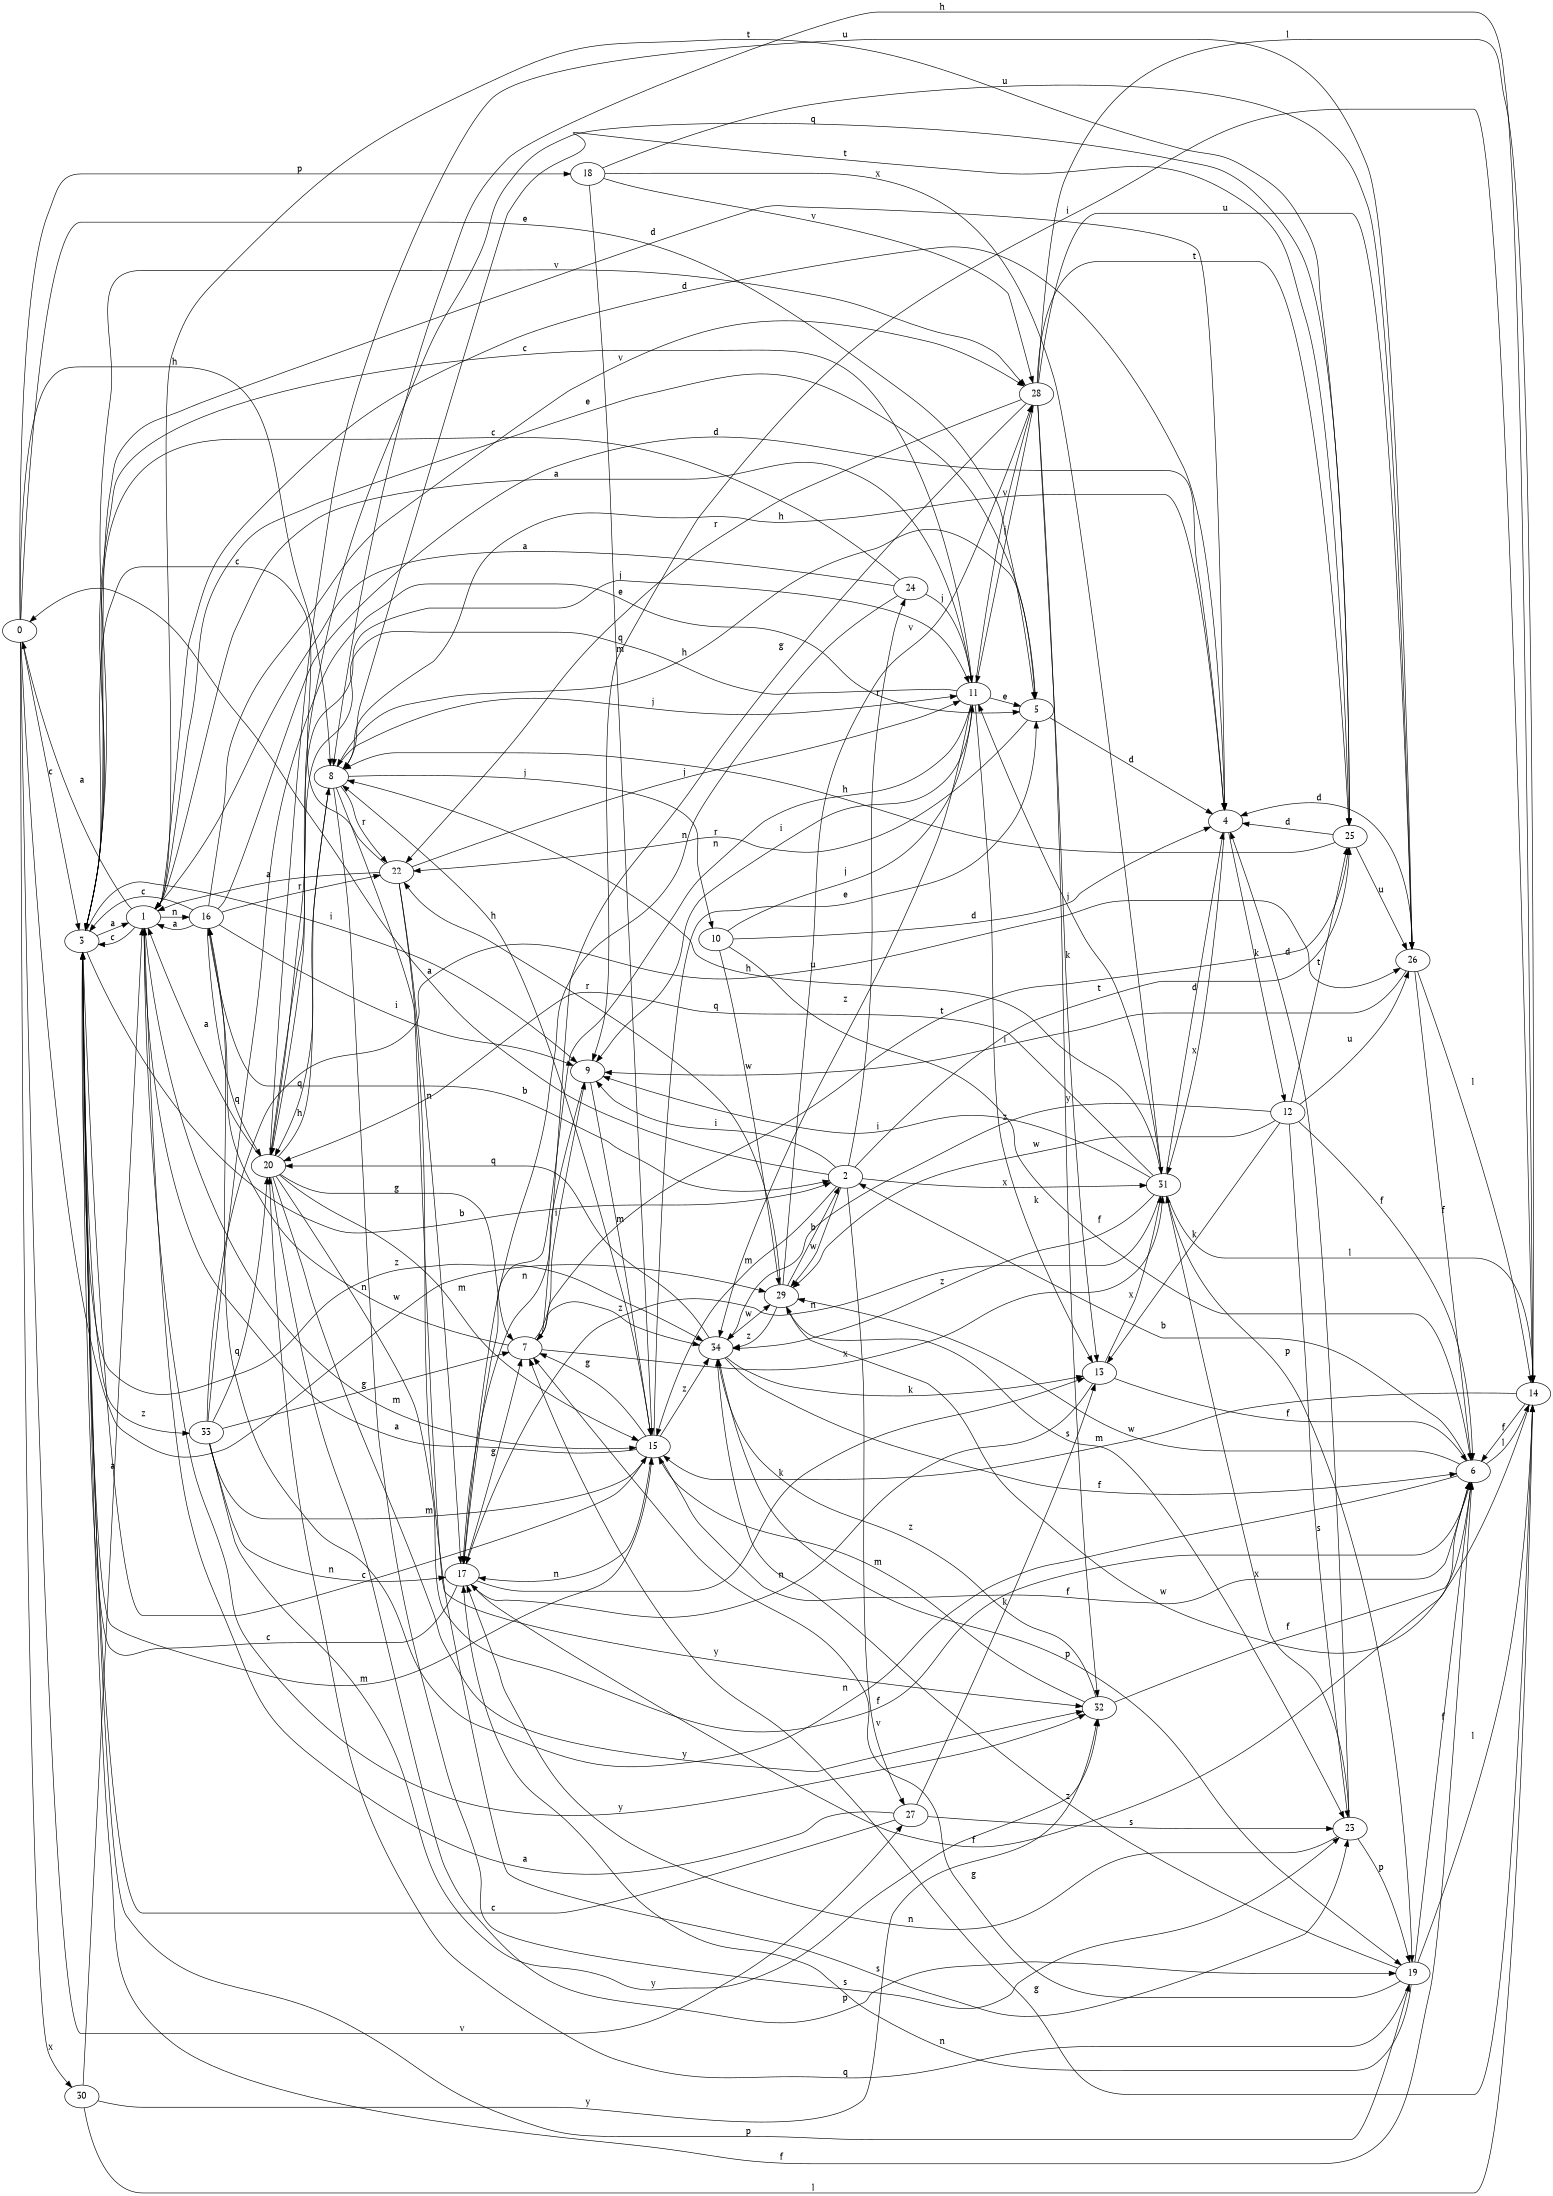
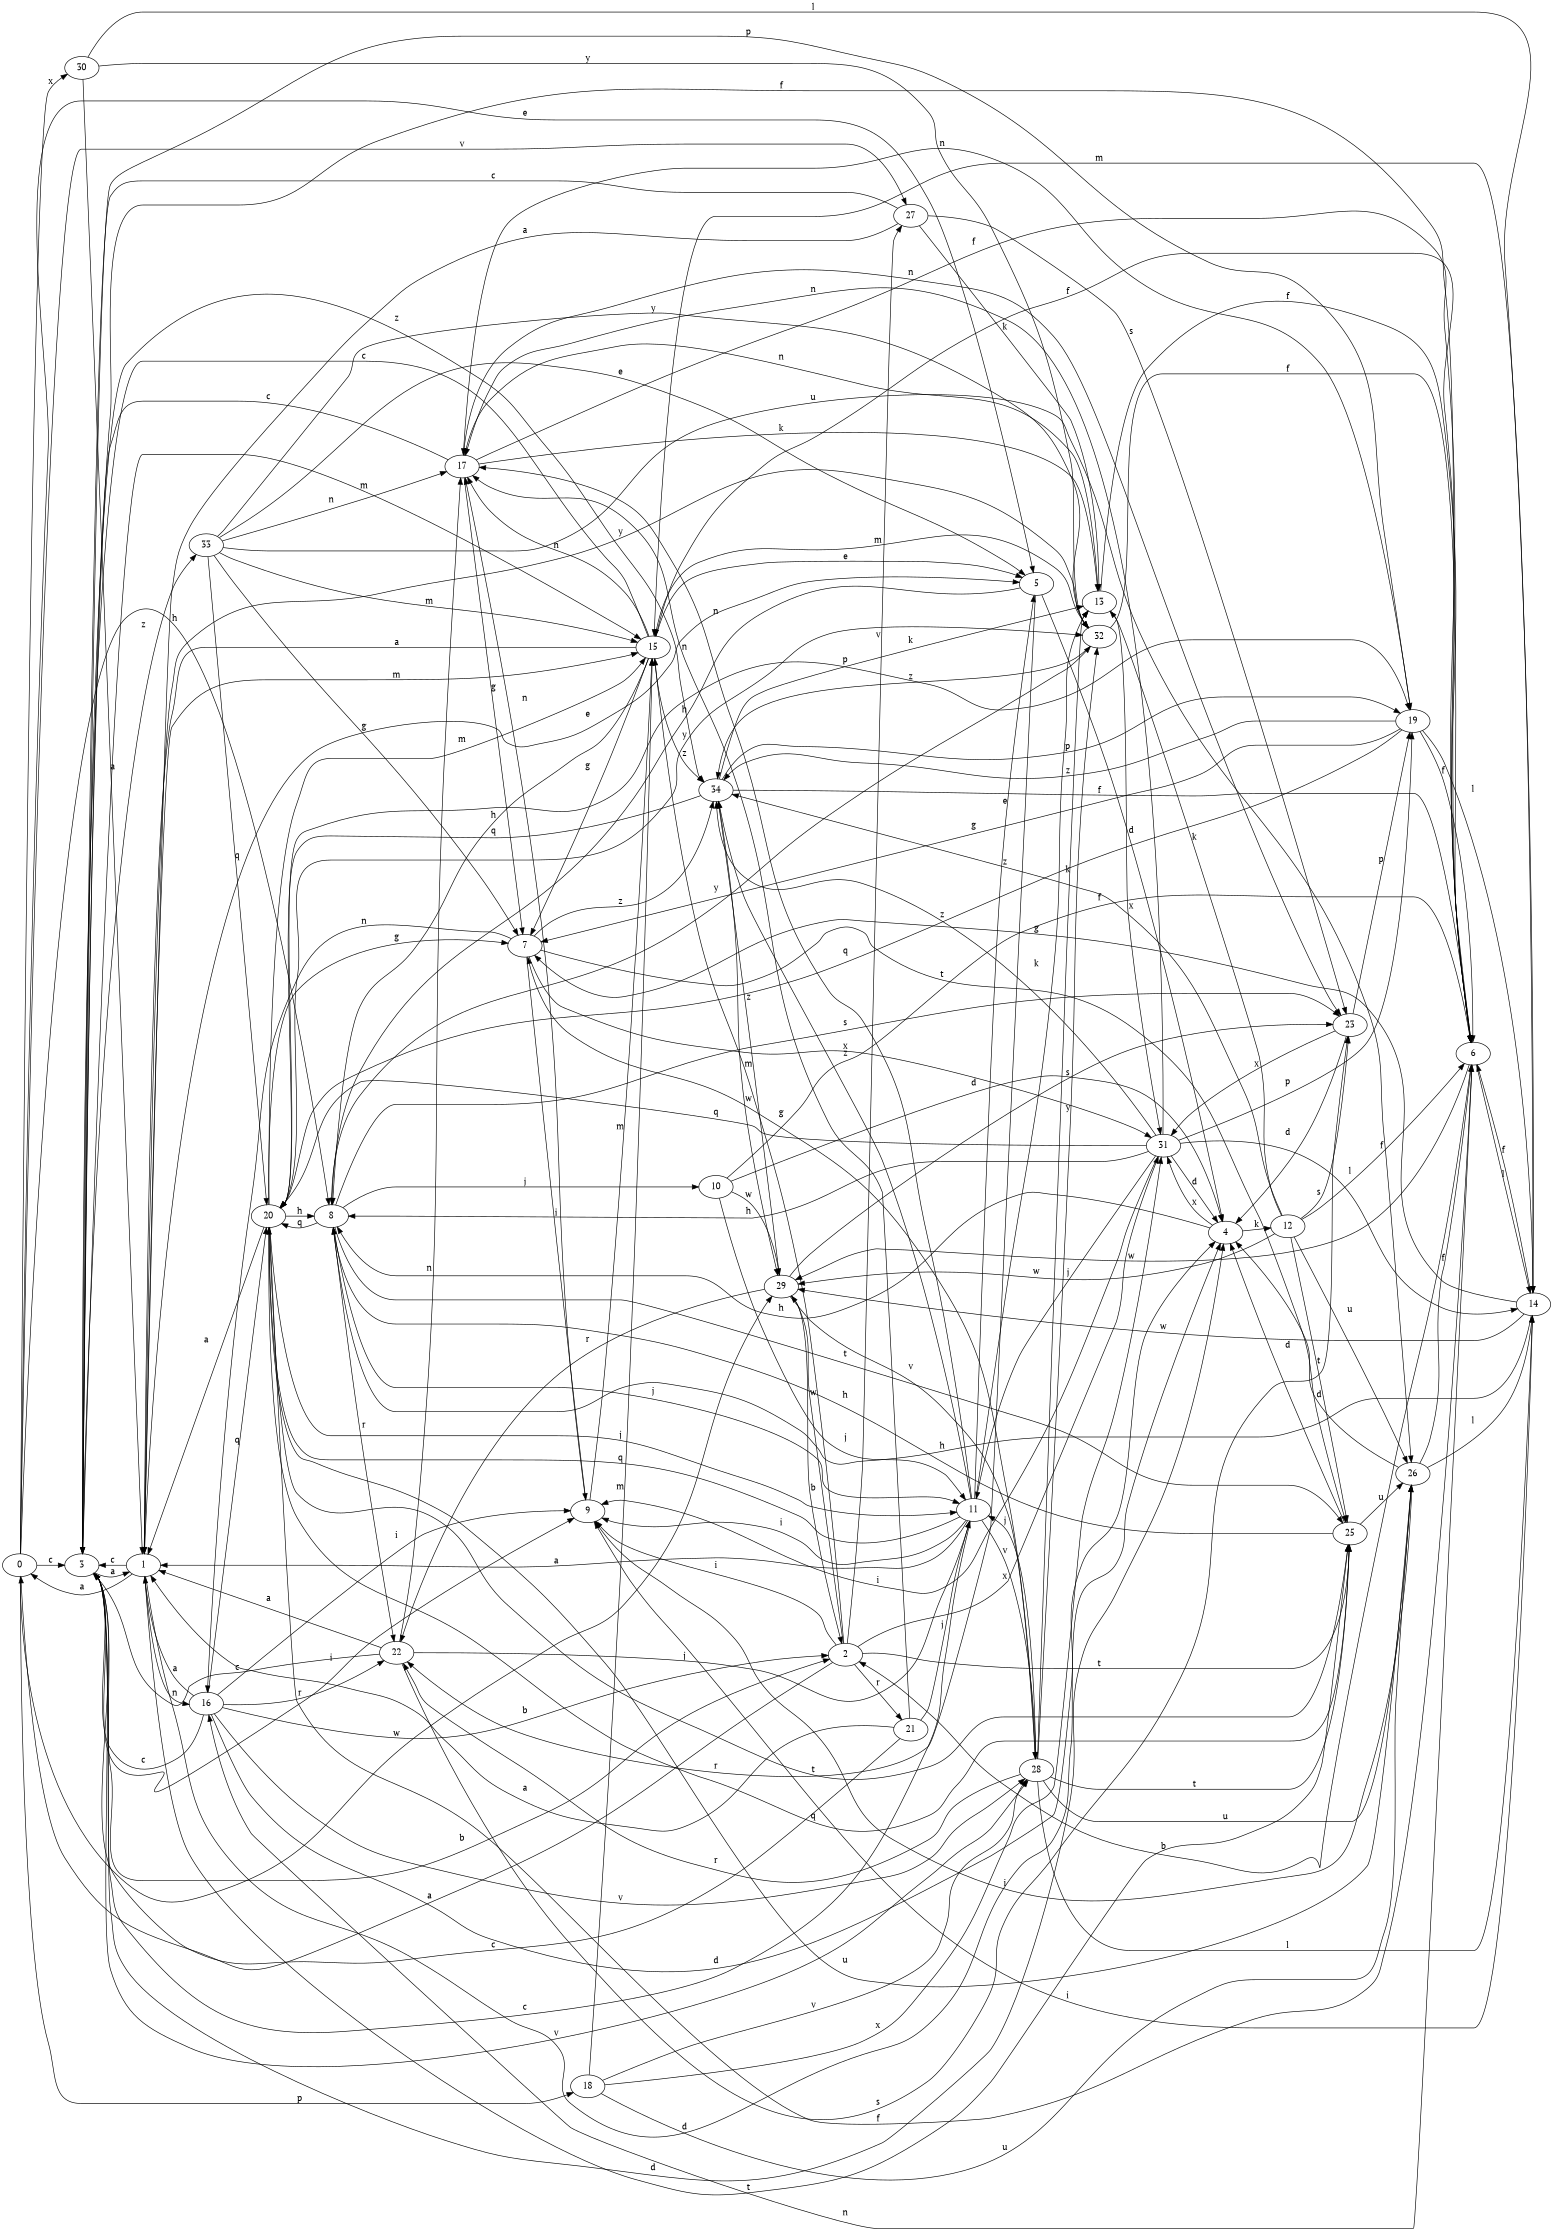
node "24": label "24" -> "21"
edge "20" -> "25": added, label "t"
edge "23" -> "17": reversed
